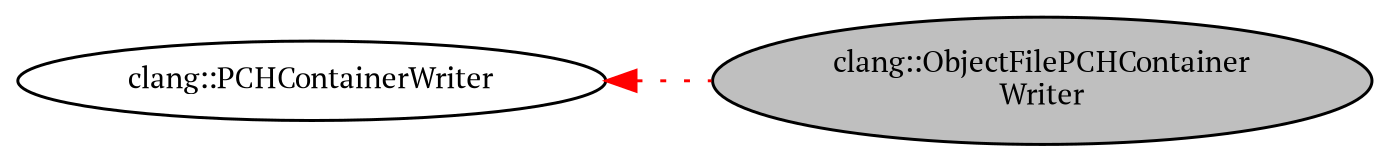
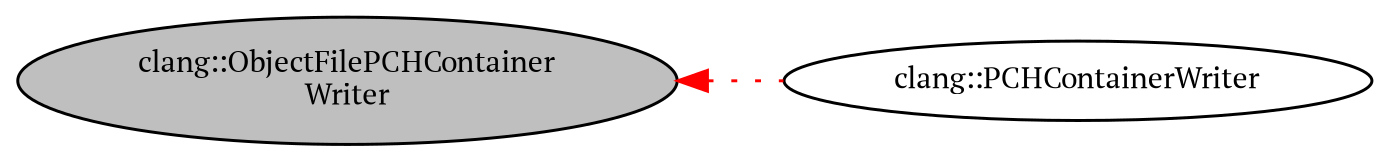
edge "clang::ObjectFilePCHContainer Writer" -> "clang::PCHContainerWriter": reversed
